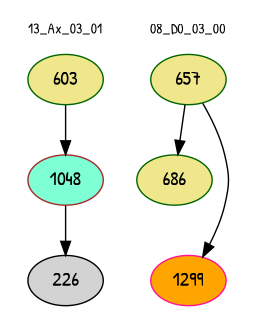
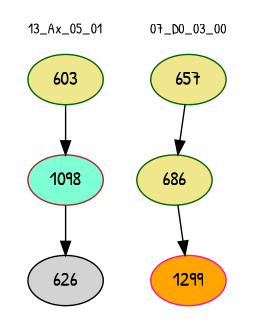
cluster "13_Ax_03_01": label "13_Ax_03_01" -> "13_Ax_05_01"
cluster "08_D0_03_00": label "08_D0_03_00" -> "07_D0_03_00"
edge "657" -> "1299": now "686" -> "1299"
node "1048": label "1048" -> "1098"
node "226": label "226" -> "626"
